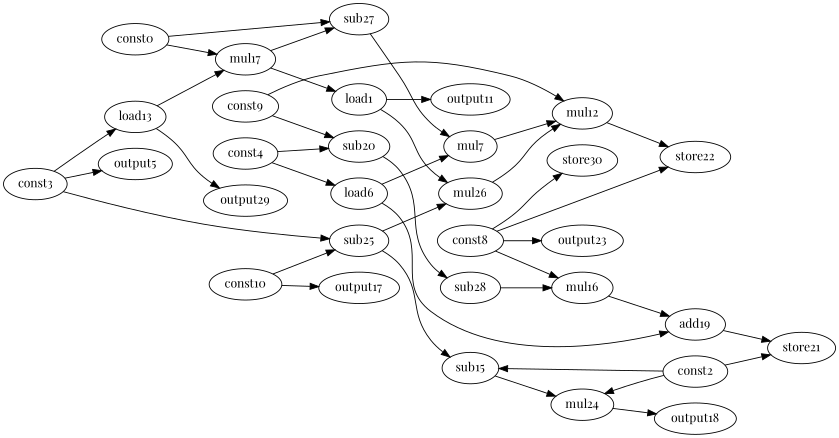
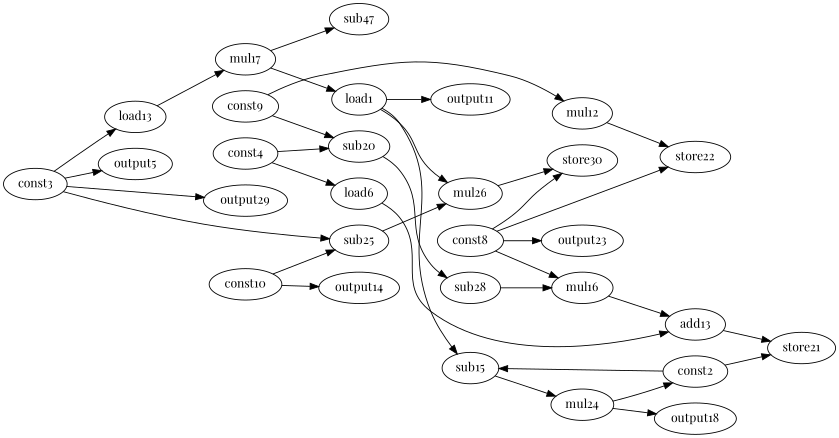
node "sub27": label "sub27" -> "sub47"
node "const0": removed
node "mul7": removed
edge "load13" -> "output29": now "const3" -> "output29"
edge "mul26" -> "mul12": now "mul26" -> "store30"
node "output17": label "output17" -> "output14"
edge "sub25" -> "sub15": now "load1" -> "sub15"
node "add19": label "add19" -> "add13"
edge "const2" -> "mul24": reversed
